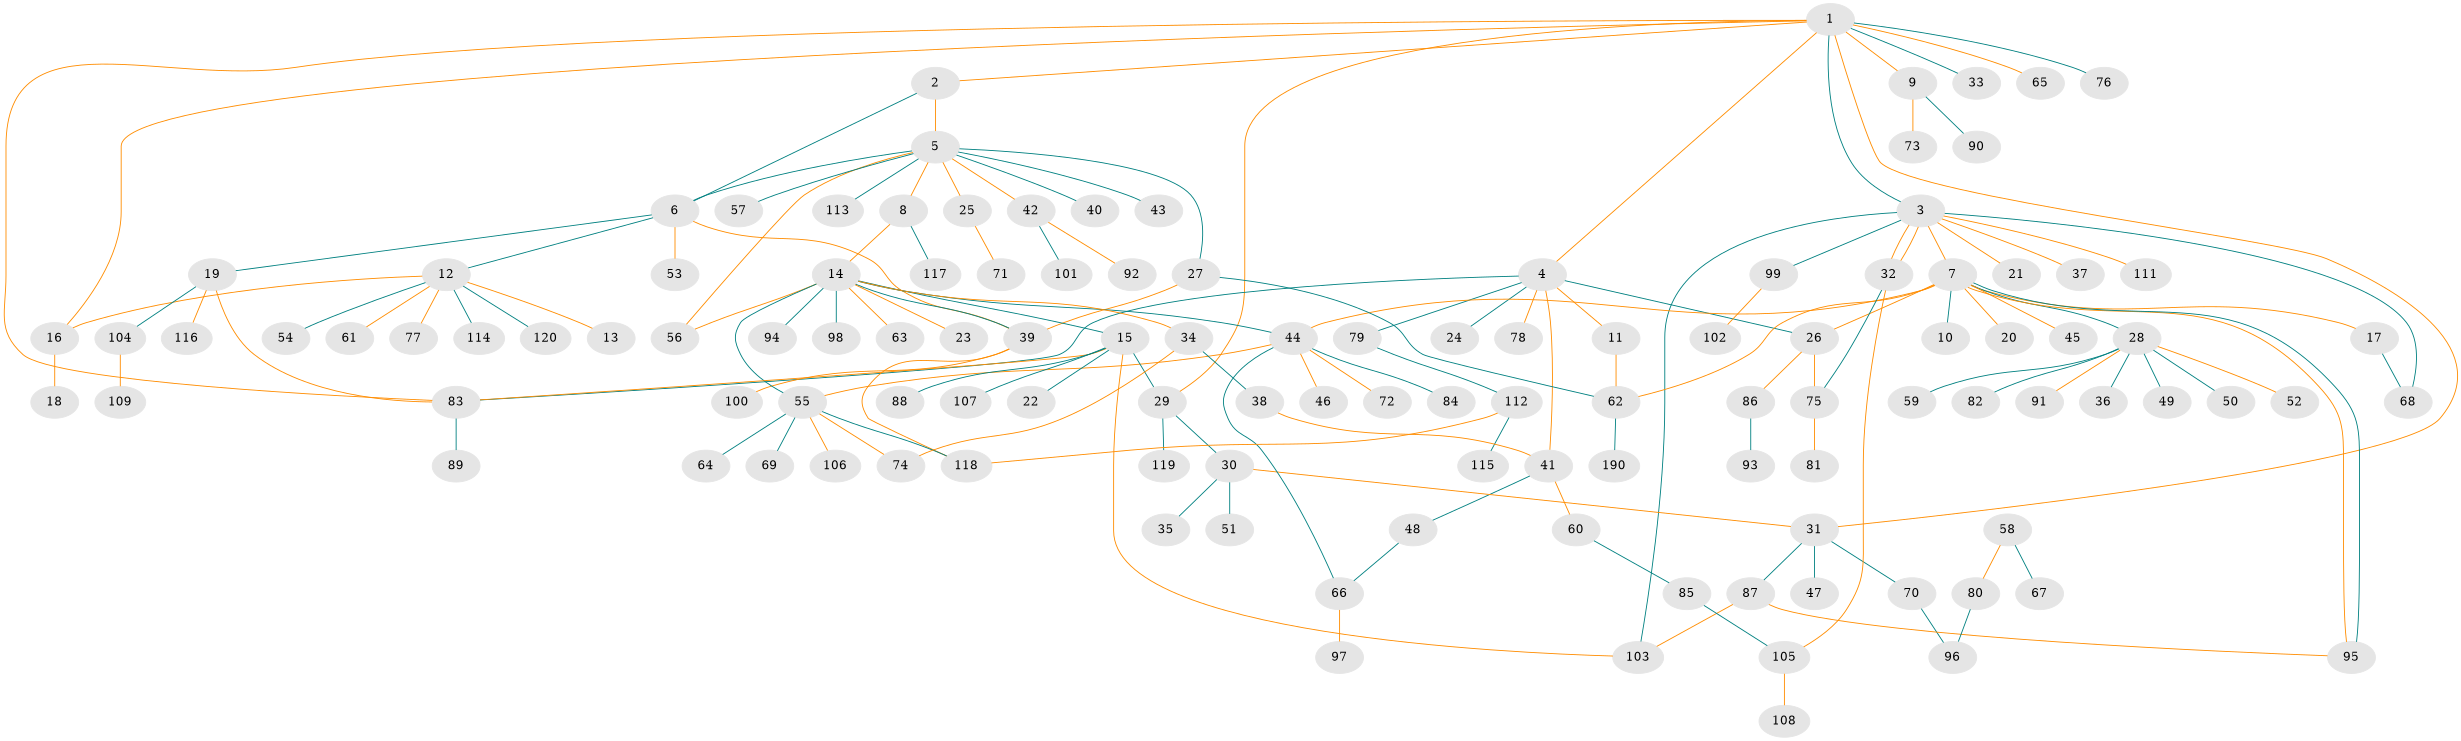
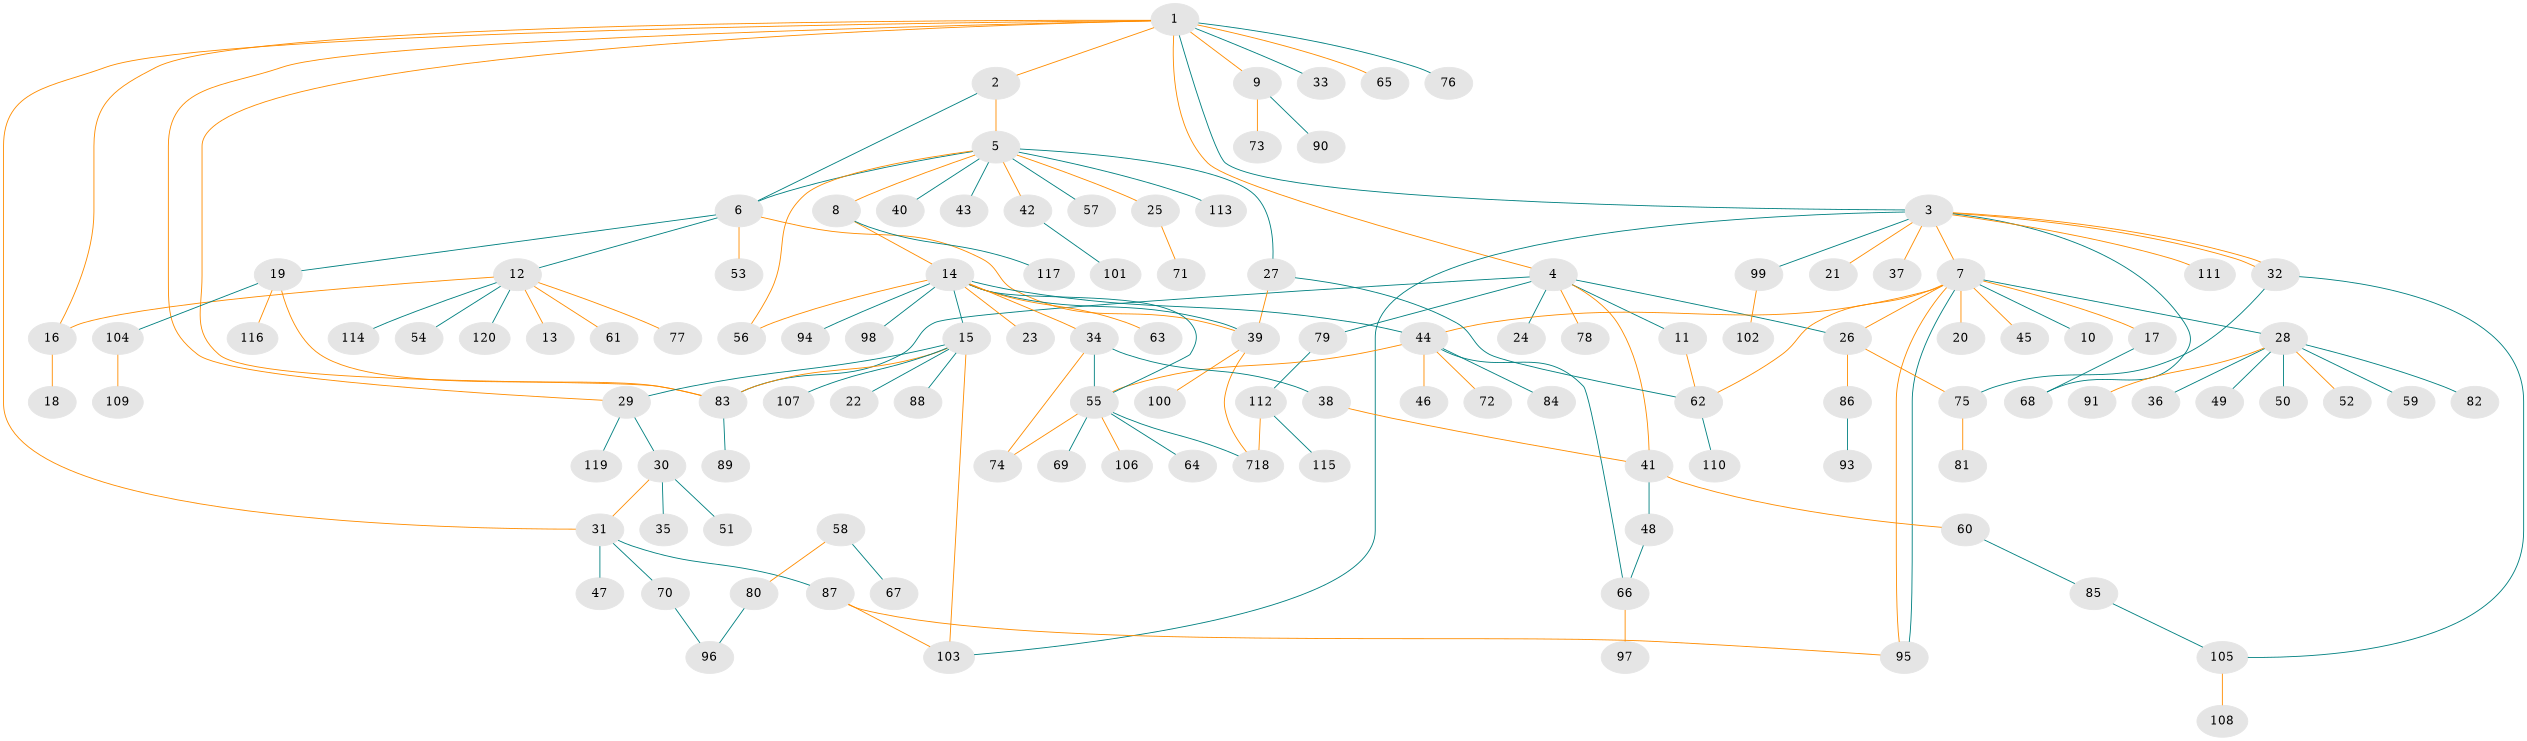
node "92": removed
edge "4" -- "11": color darkorange -> teal
edge "34" -- "55": added
node "118": label "118" -> "718"
node "190": label "190" -> "110"
edge "32" -- "105": color darkorange -> teal
